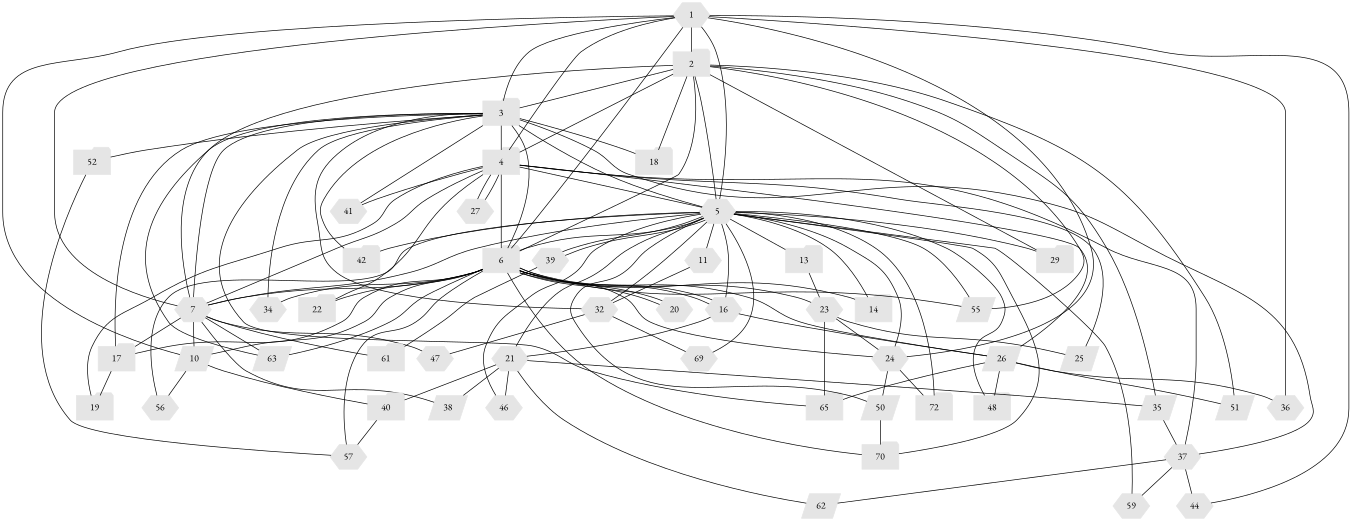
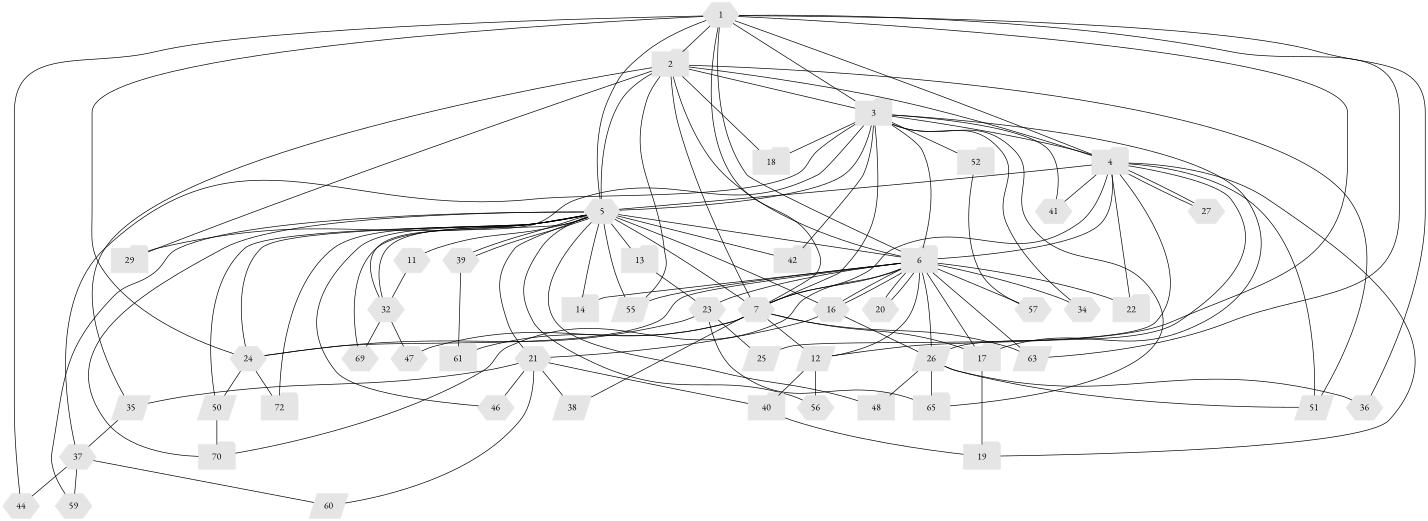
edge "3" -- "63": now "1" -- "63"
edge "4" -- "37": now "4" -- "51"
node "10": label "10" -> "12"
edge "40" -- "57": now "40" -- "19"
node "62": label "62" -> "60"
